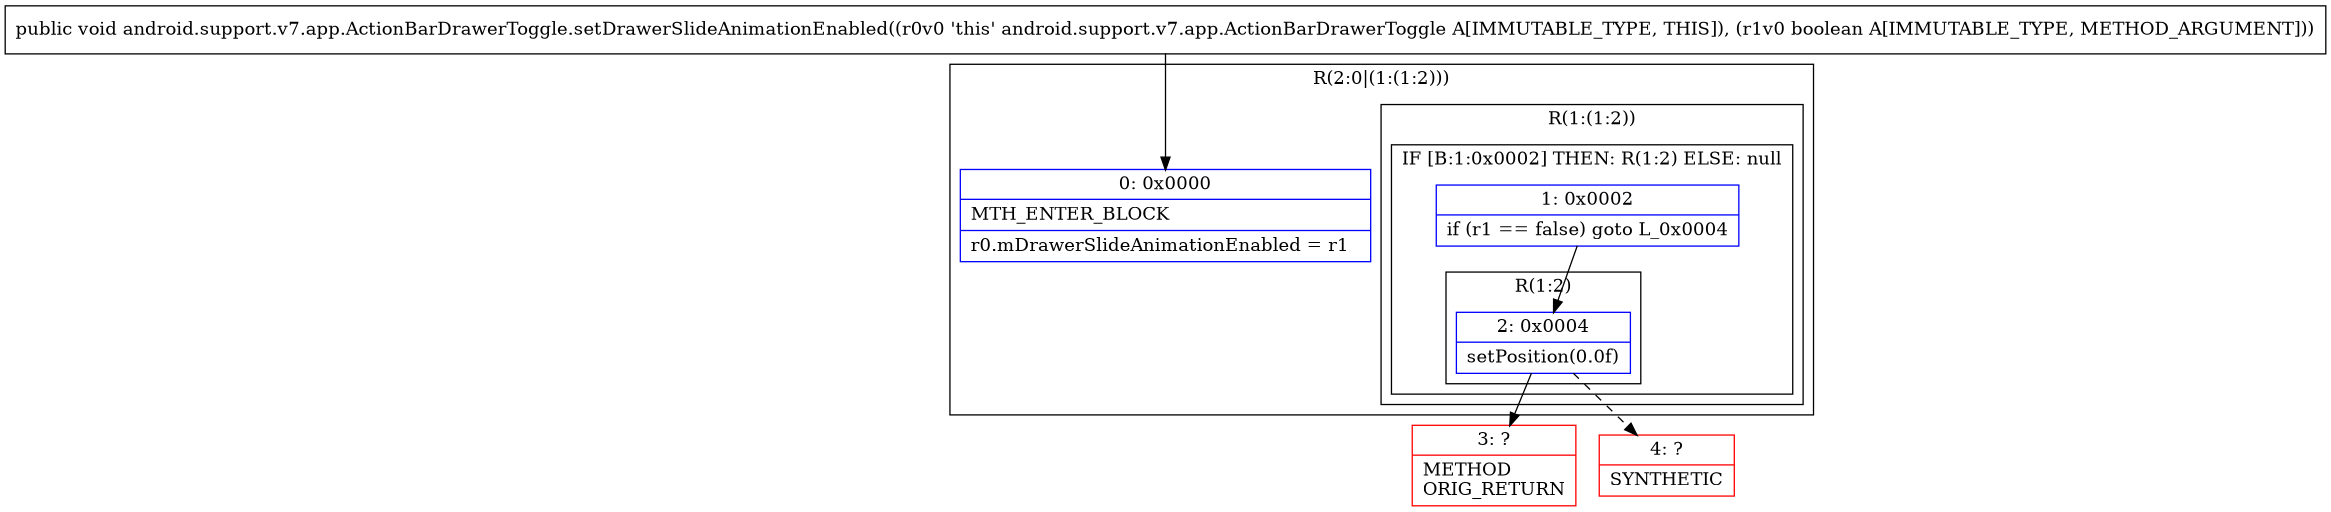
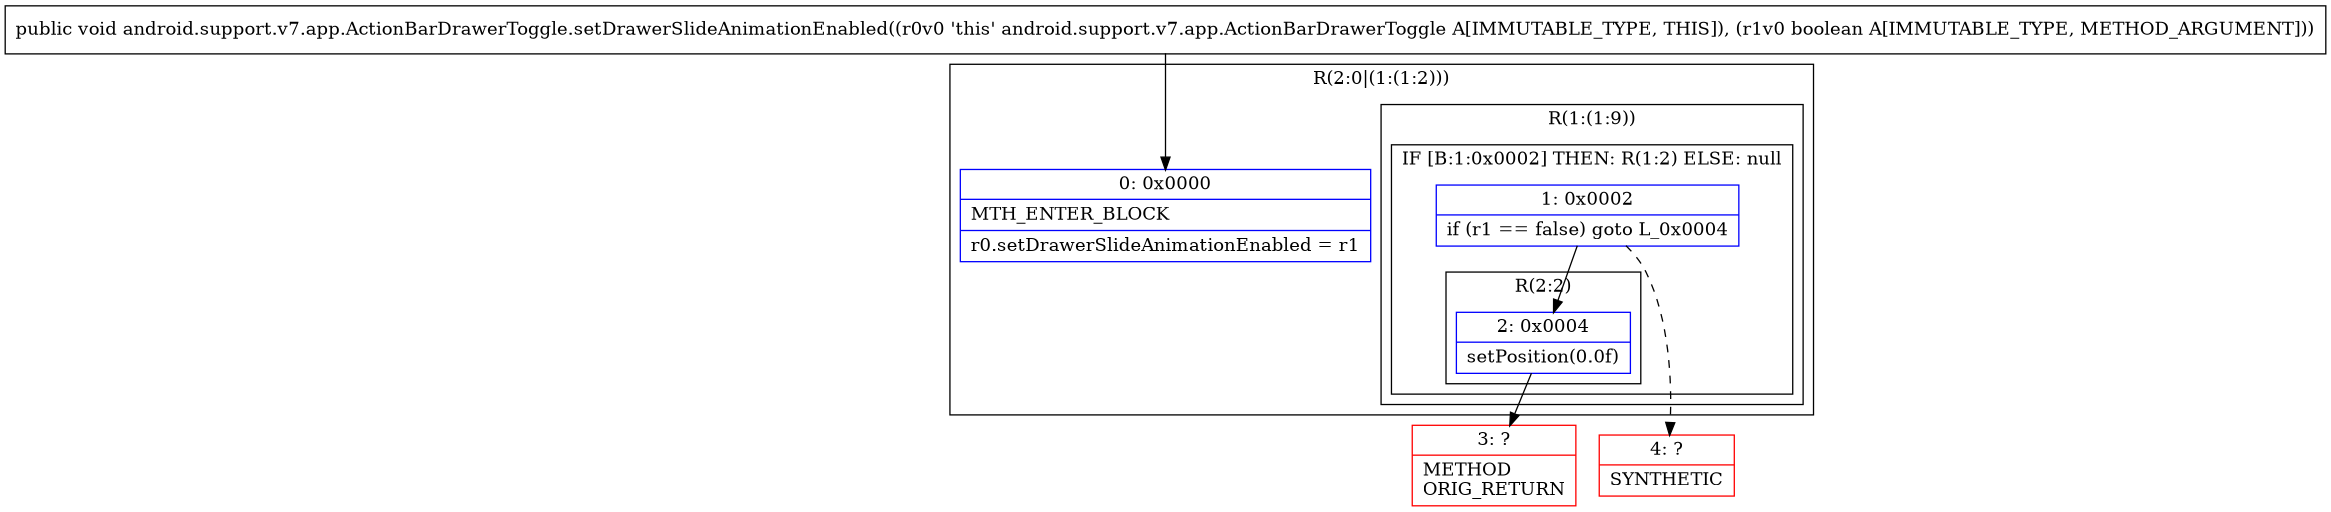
cluster "R(1:(1:2))": label "R(1:(1:2))" -> "R(1:(1:9))"
node "0: 0x0000": text "r0.mDrawerSlideAnimationEnabled = r1" -> "r0.setDrawerSlideAnimationEnabled = r1"
cluster "R(1:2)": label "R(1:2)" -> "R(2:2)"
edge "2: 0x0004" -> "4: ?": now "1: 0x0002" -> "4: ?"
